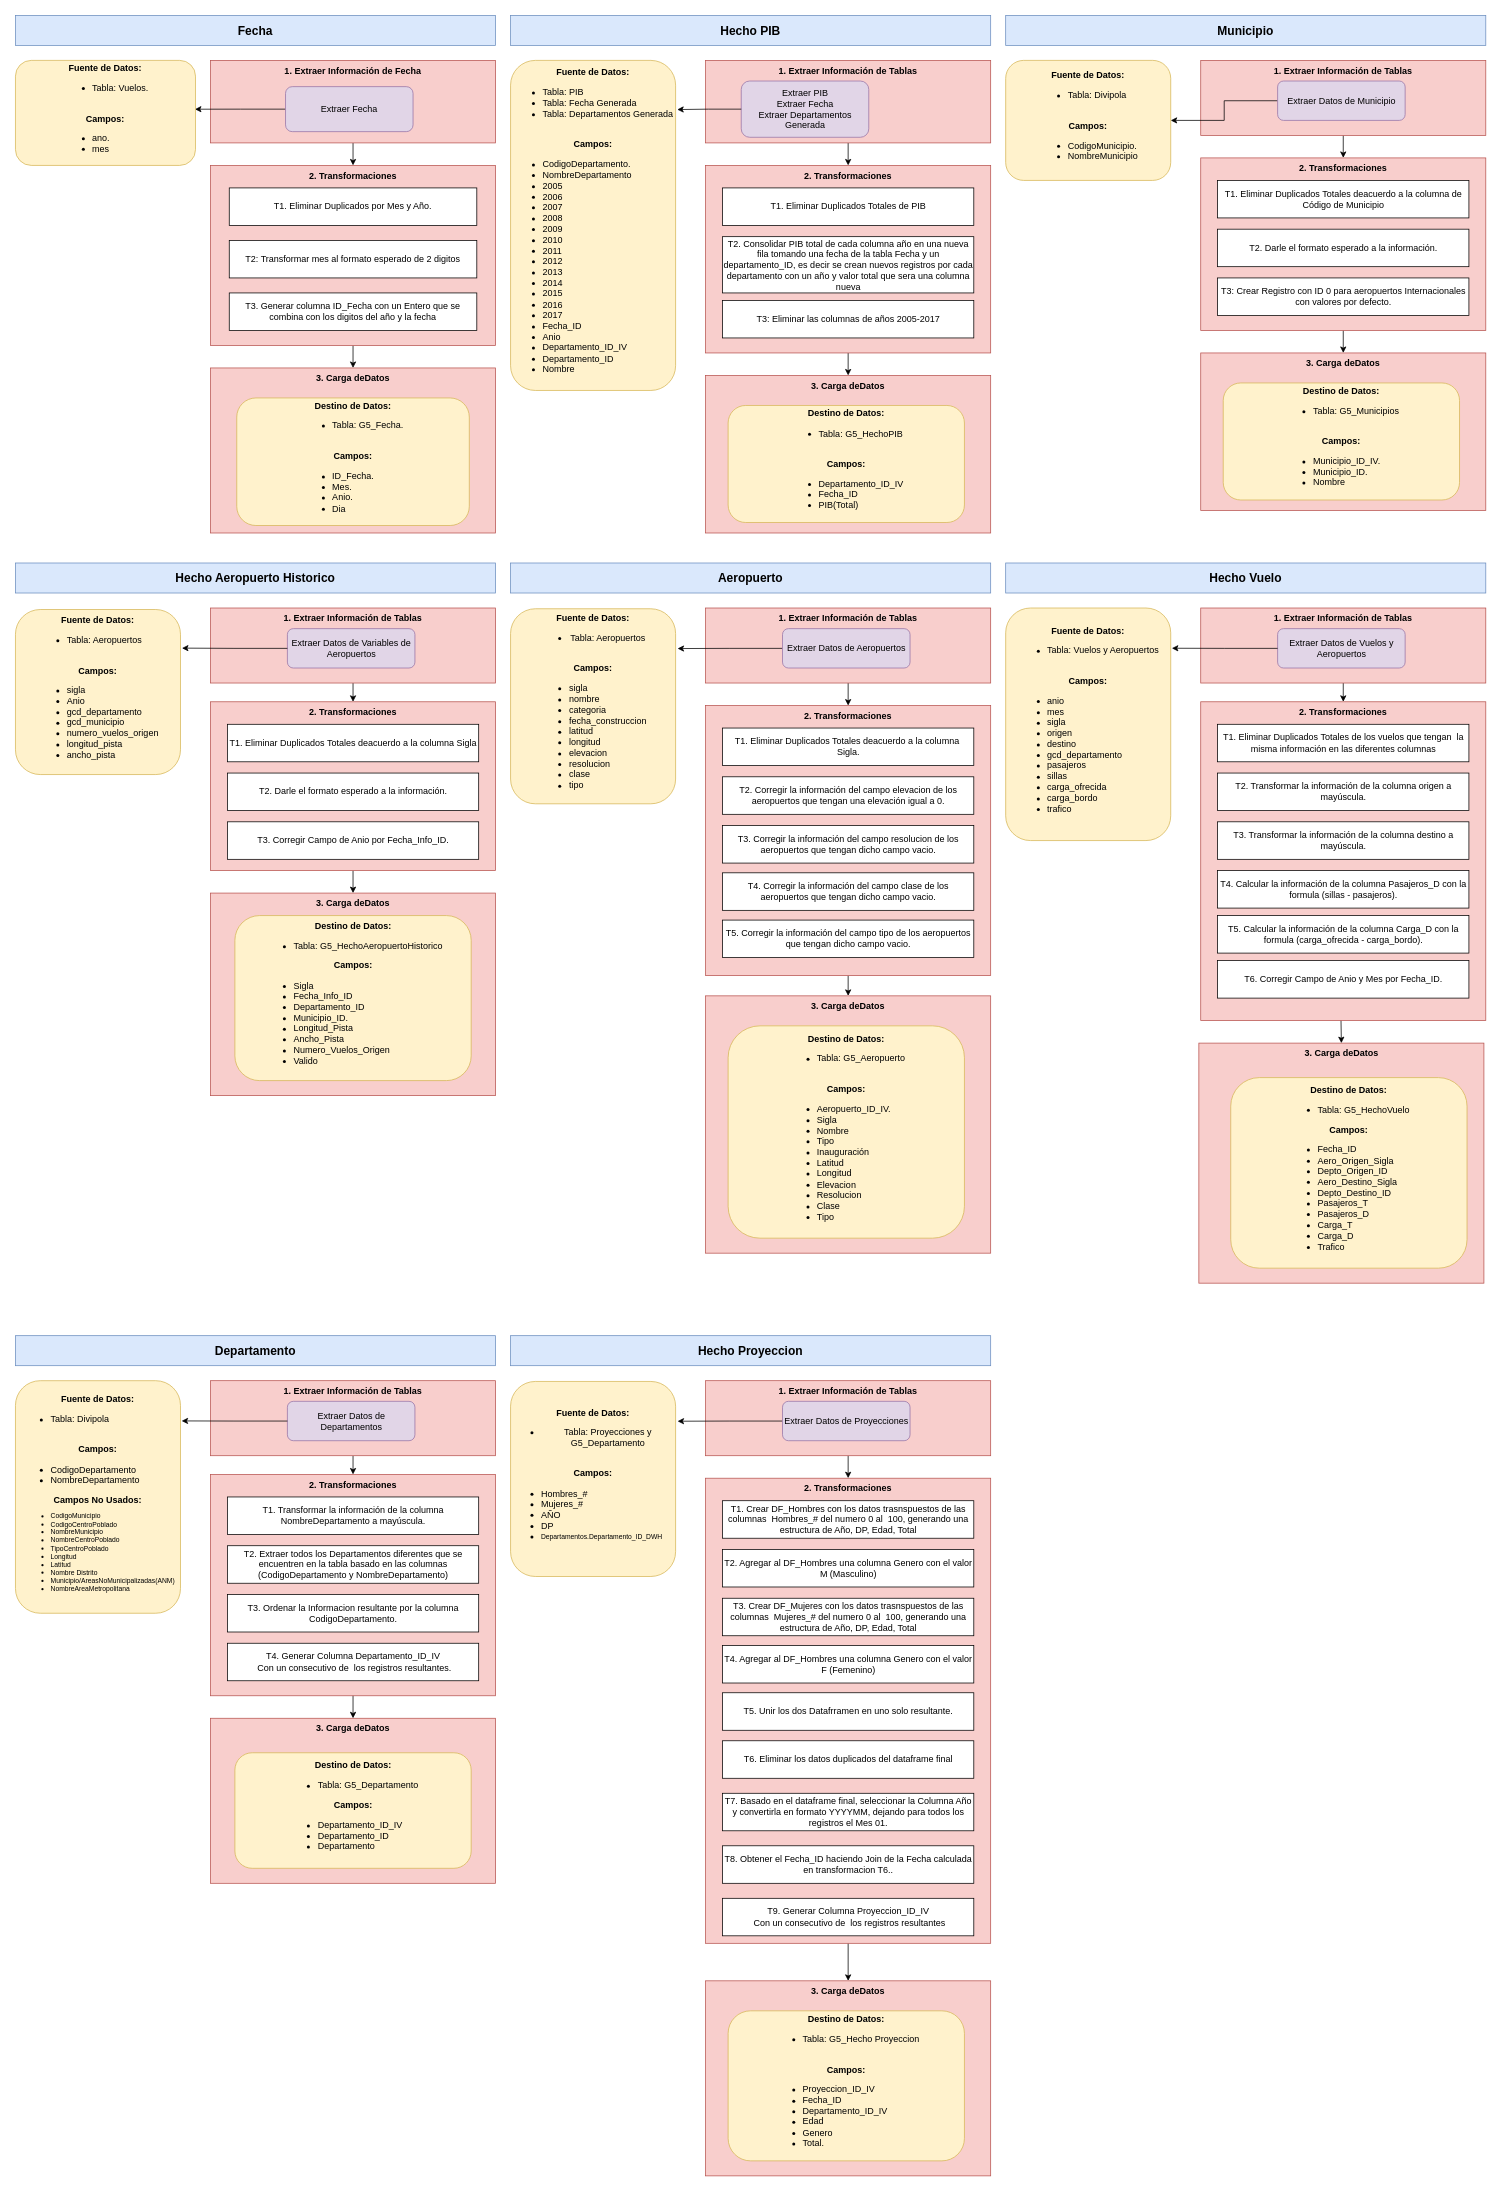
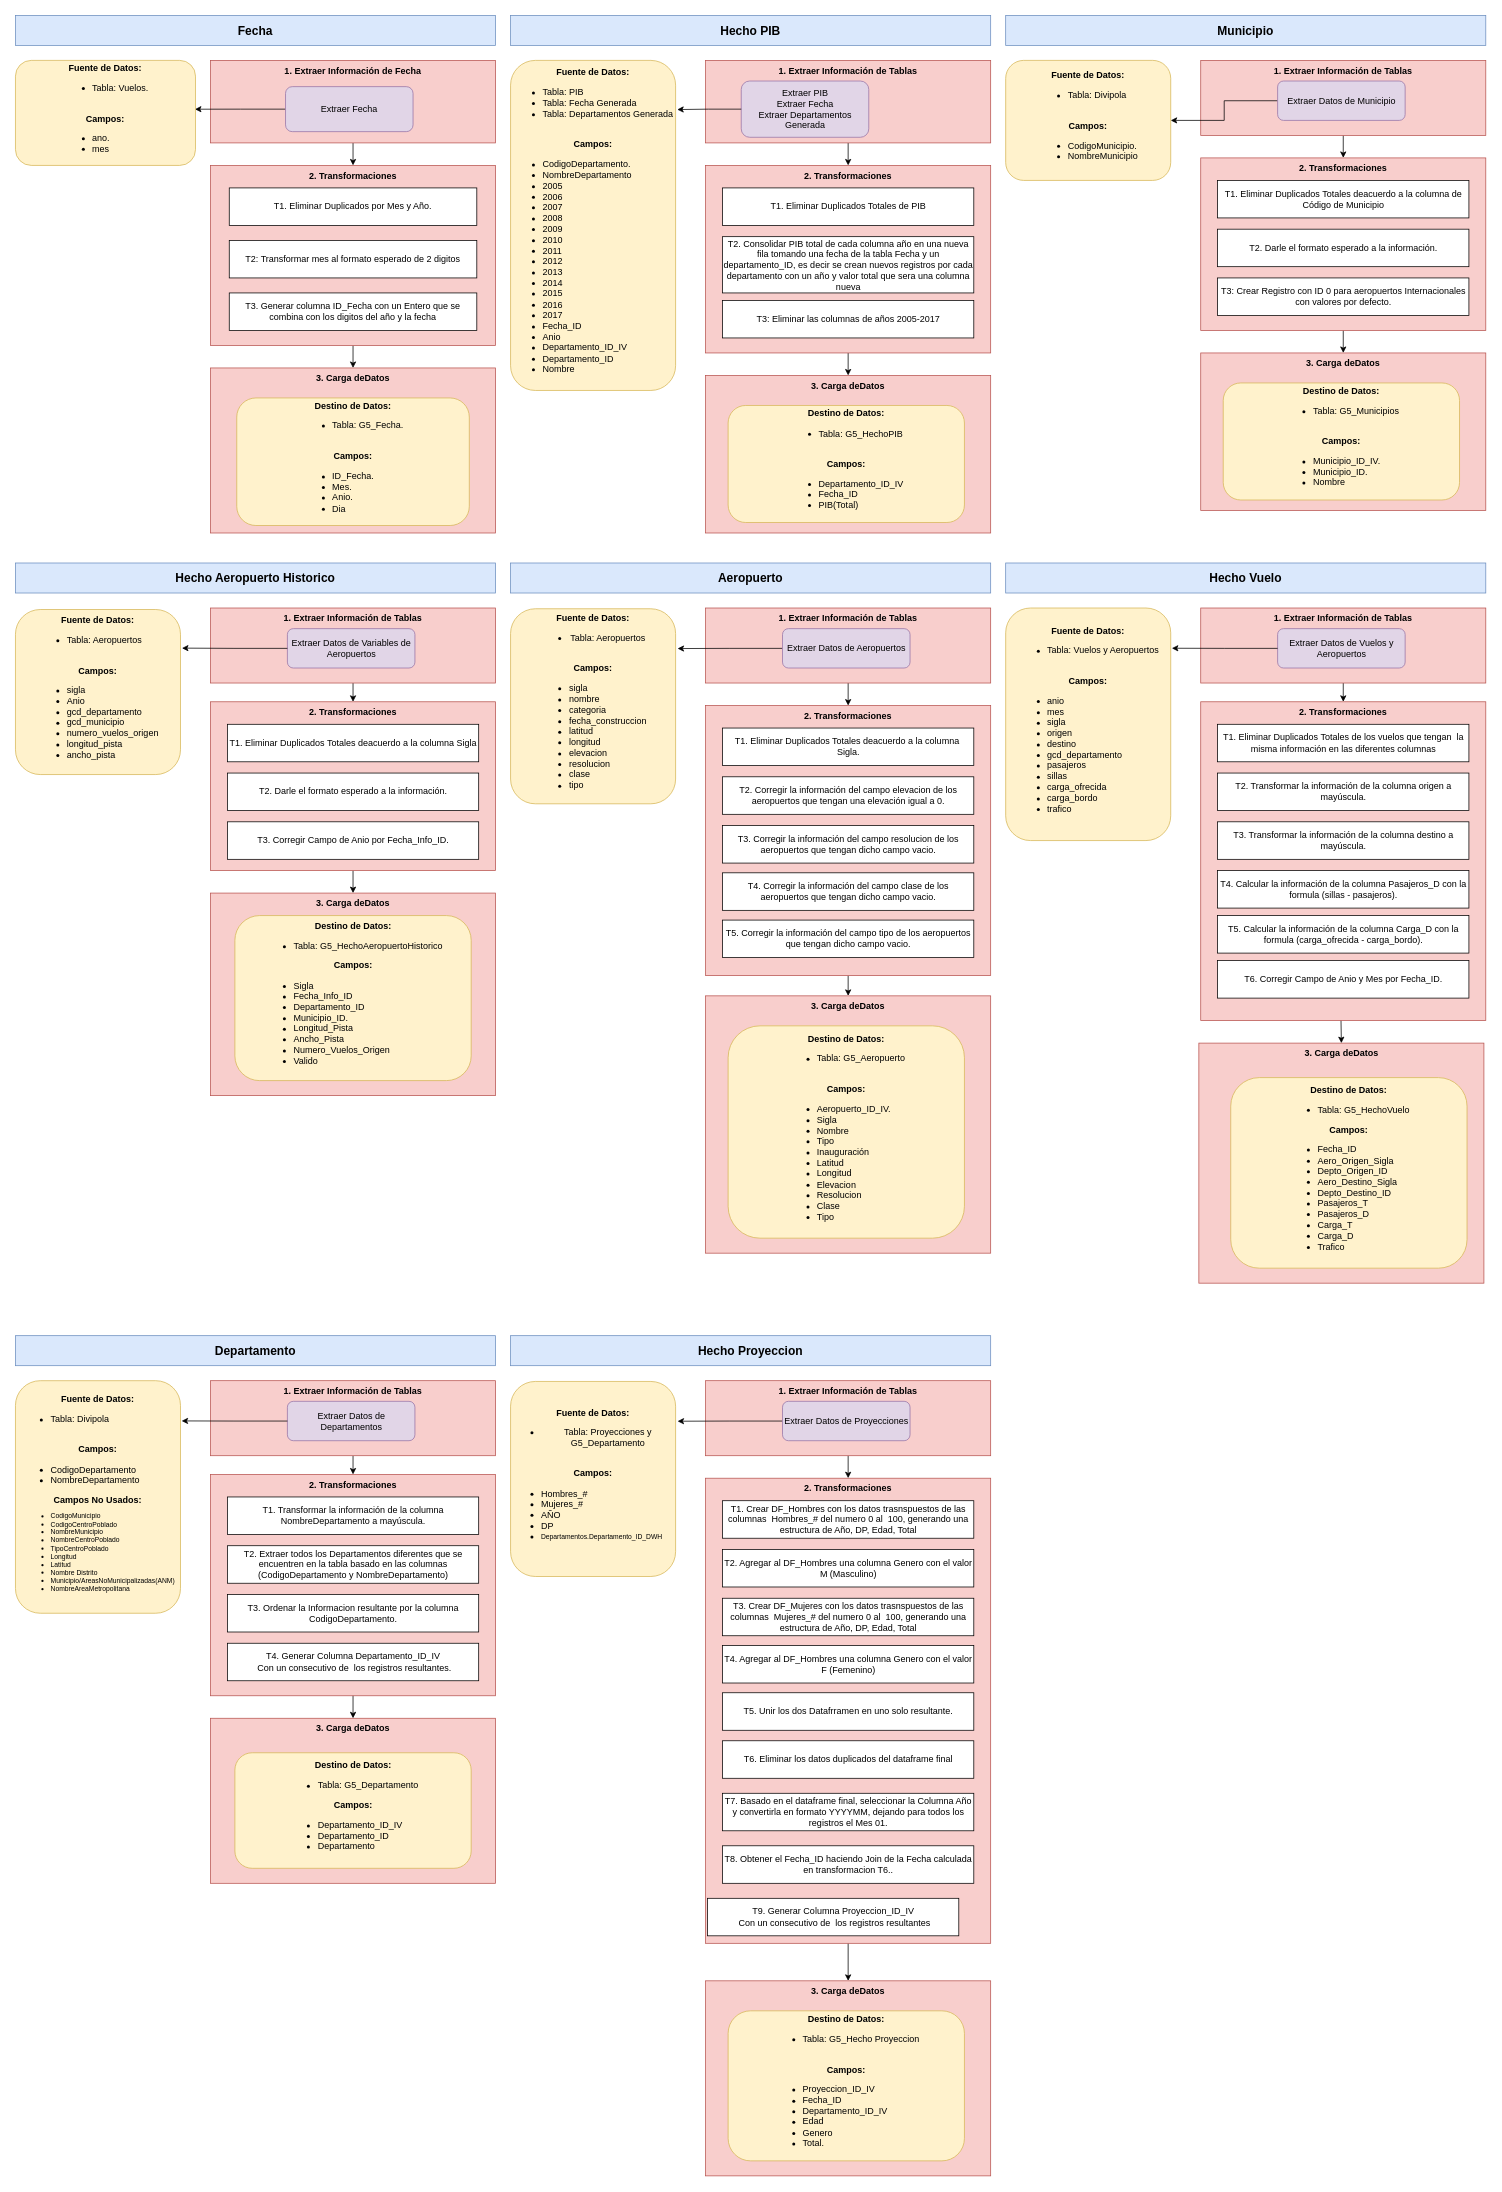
node "T9. Generar Columna Proyeccion_ID_IV Con un consecutivo de los registros resultantes": moved (848, 1917) -> (833, 1917)
